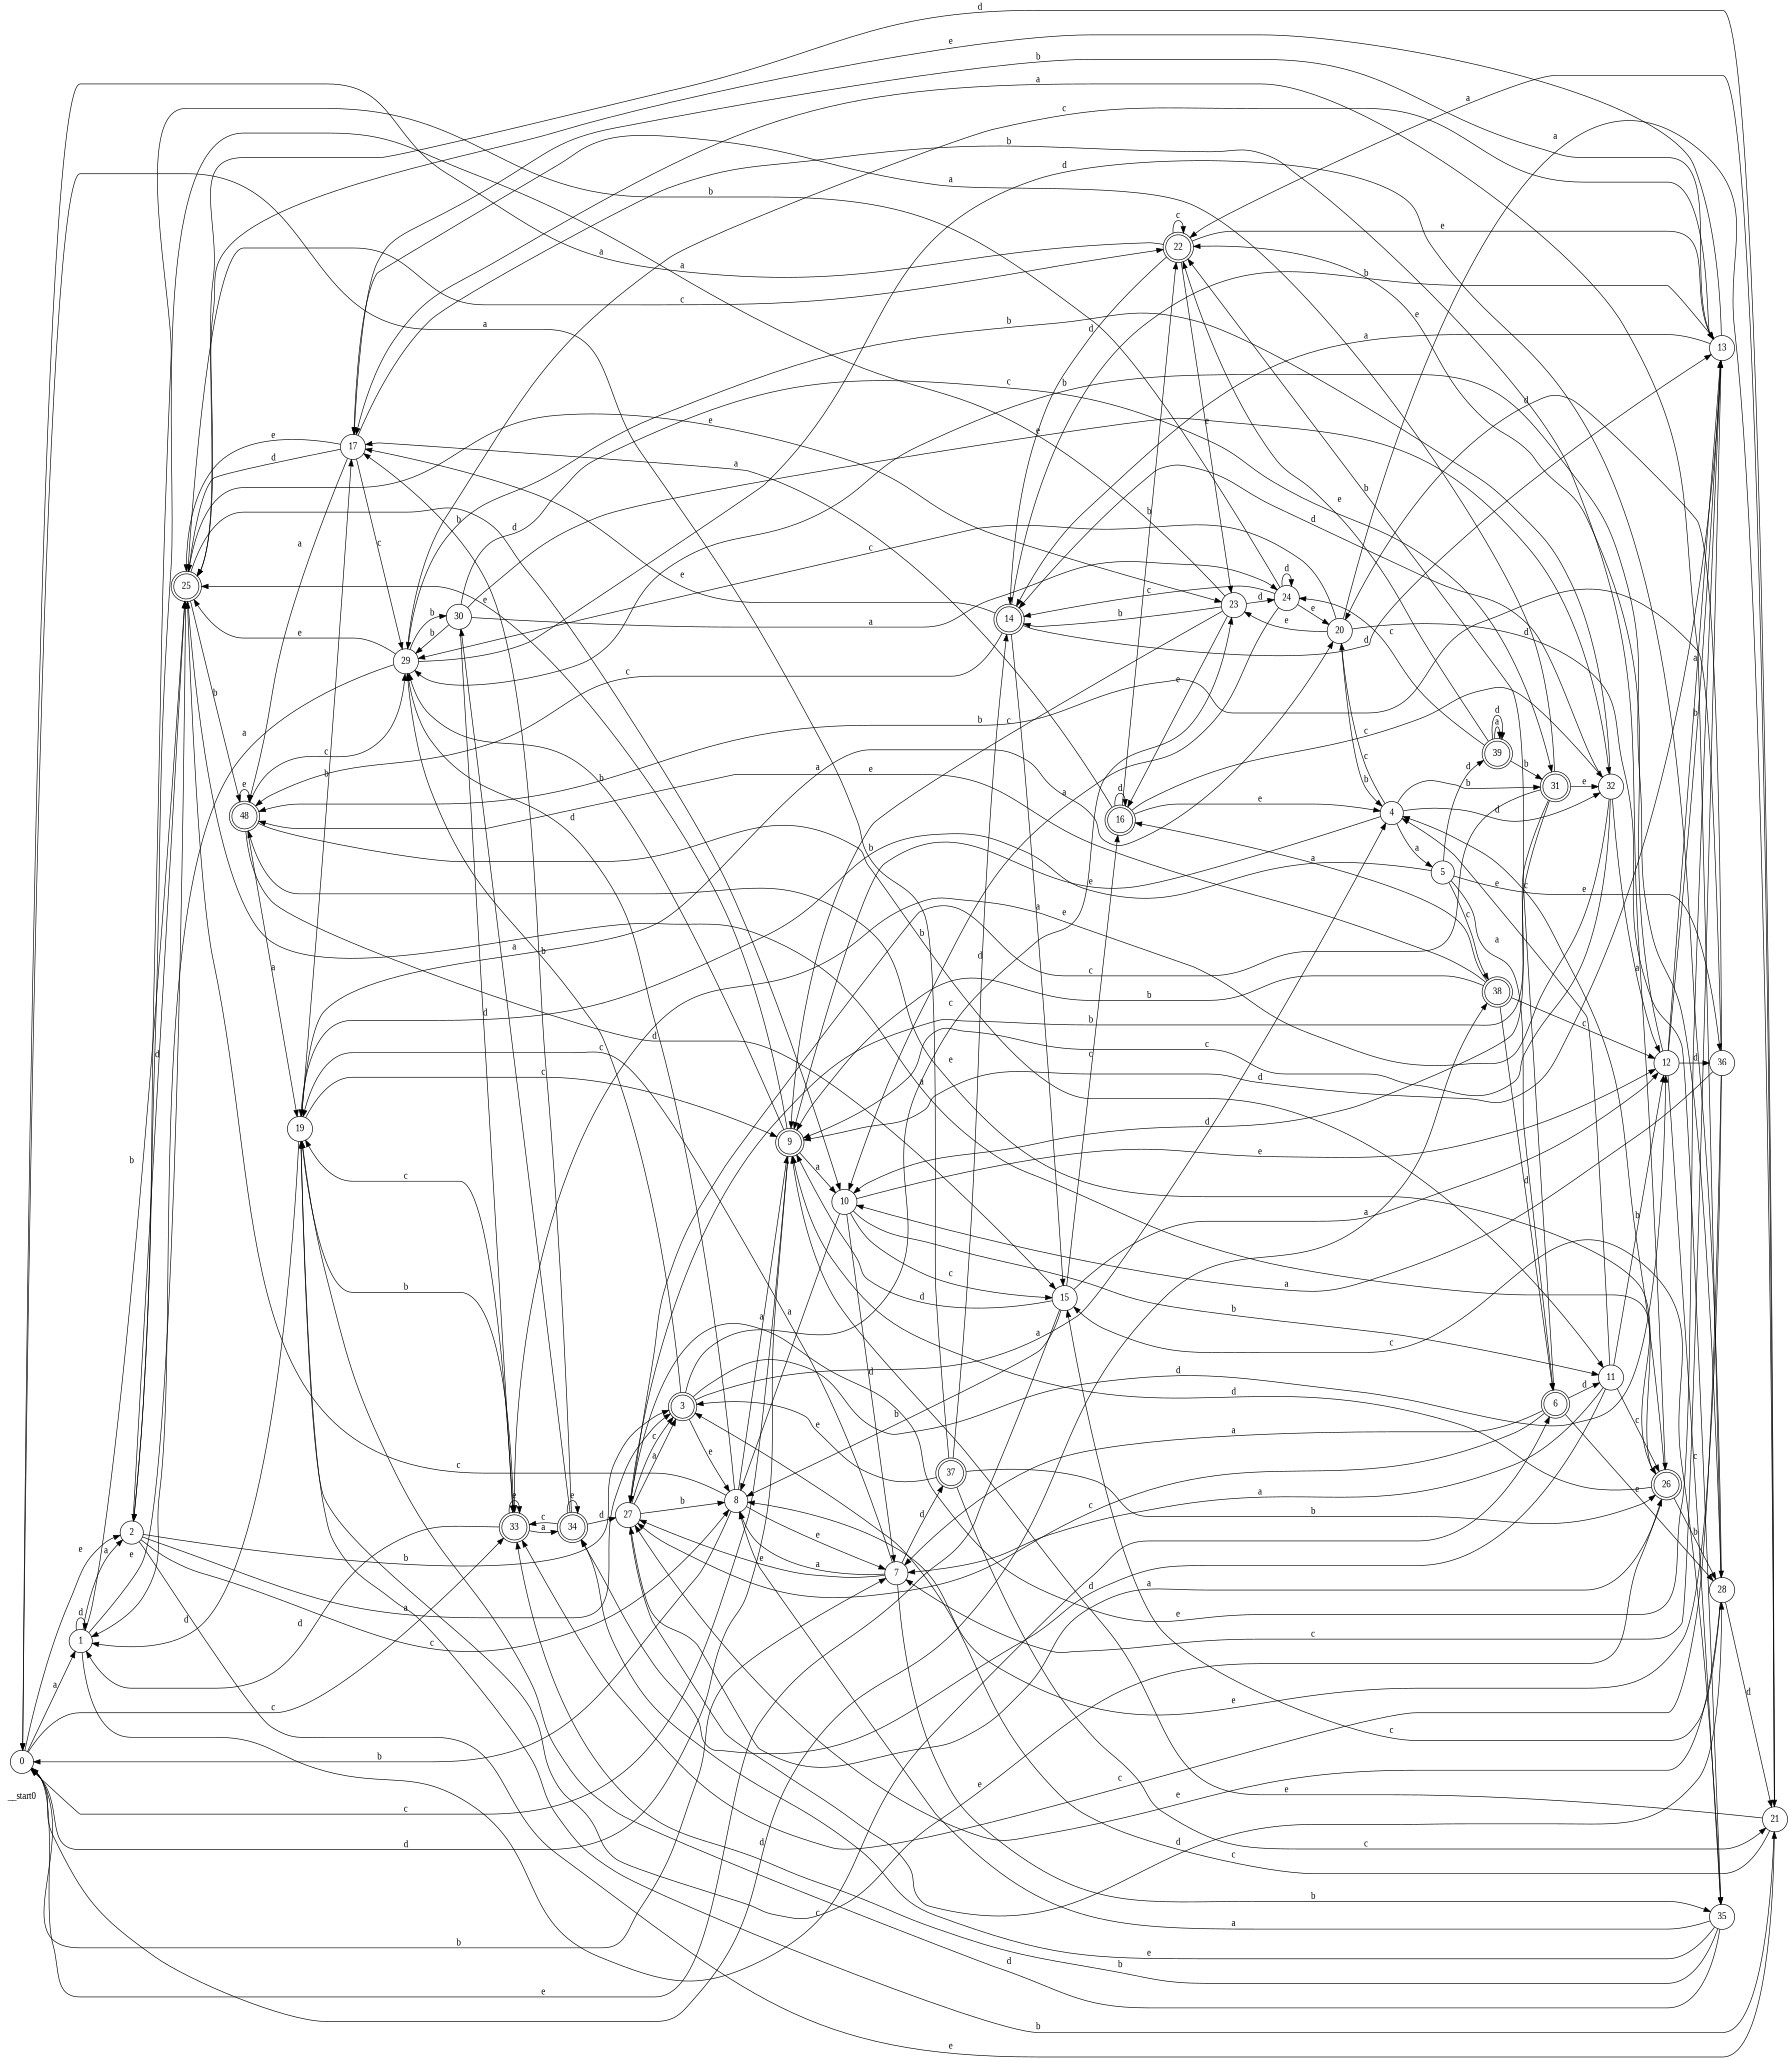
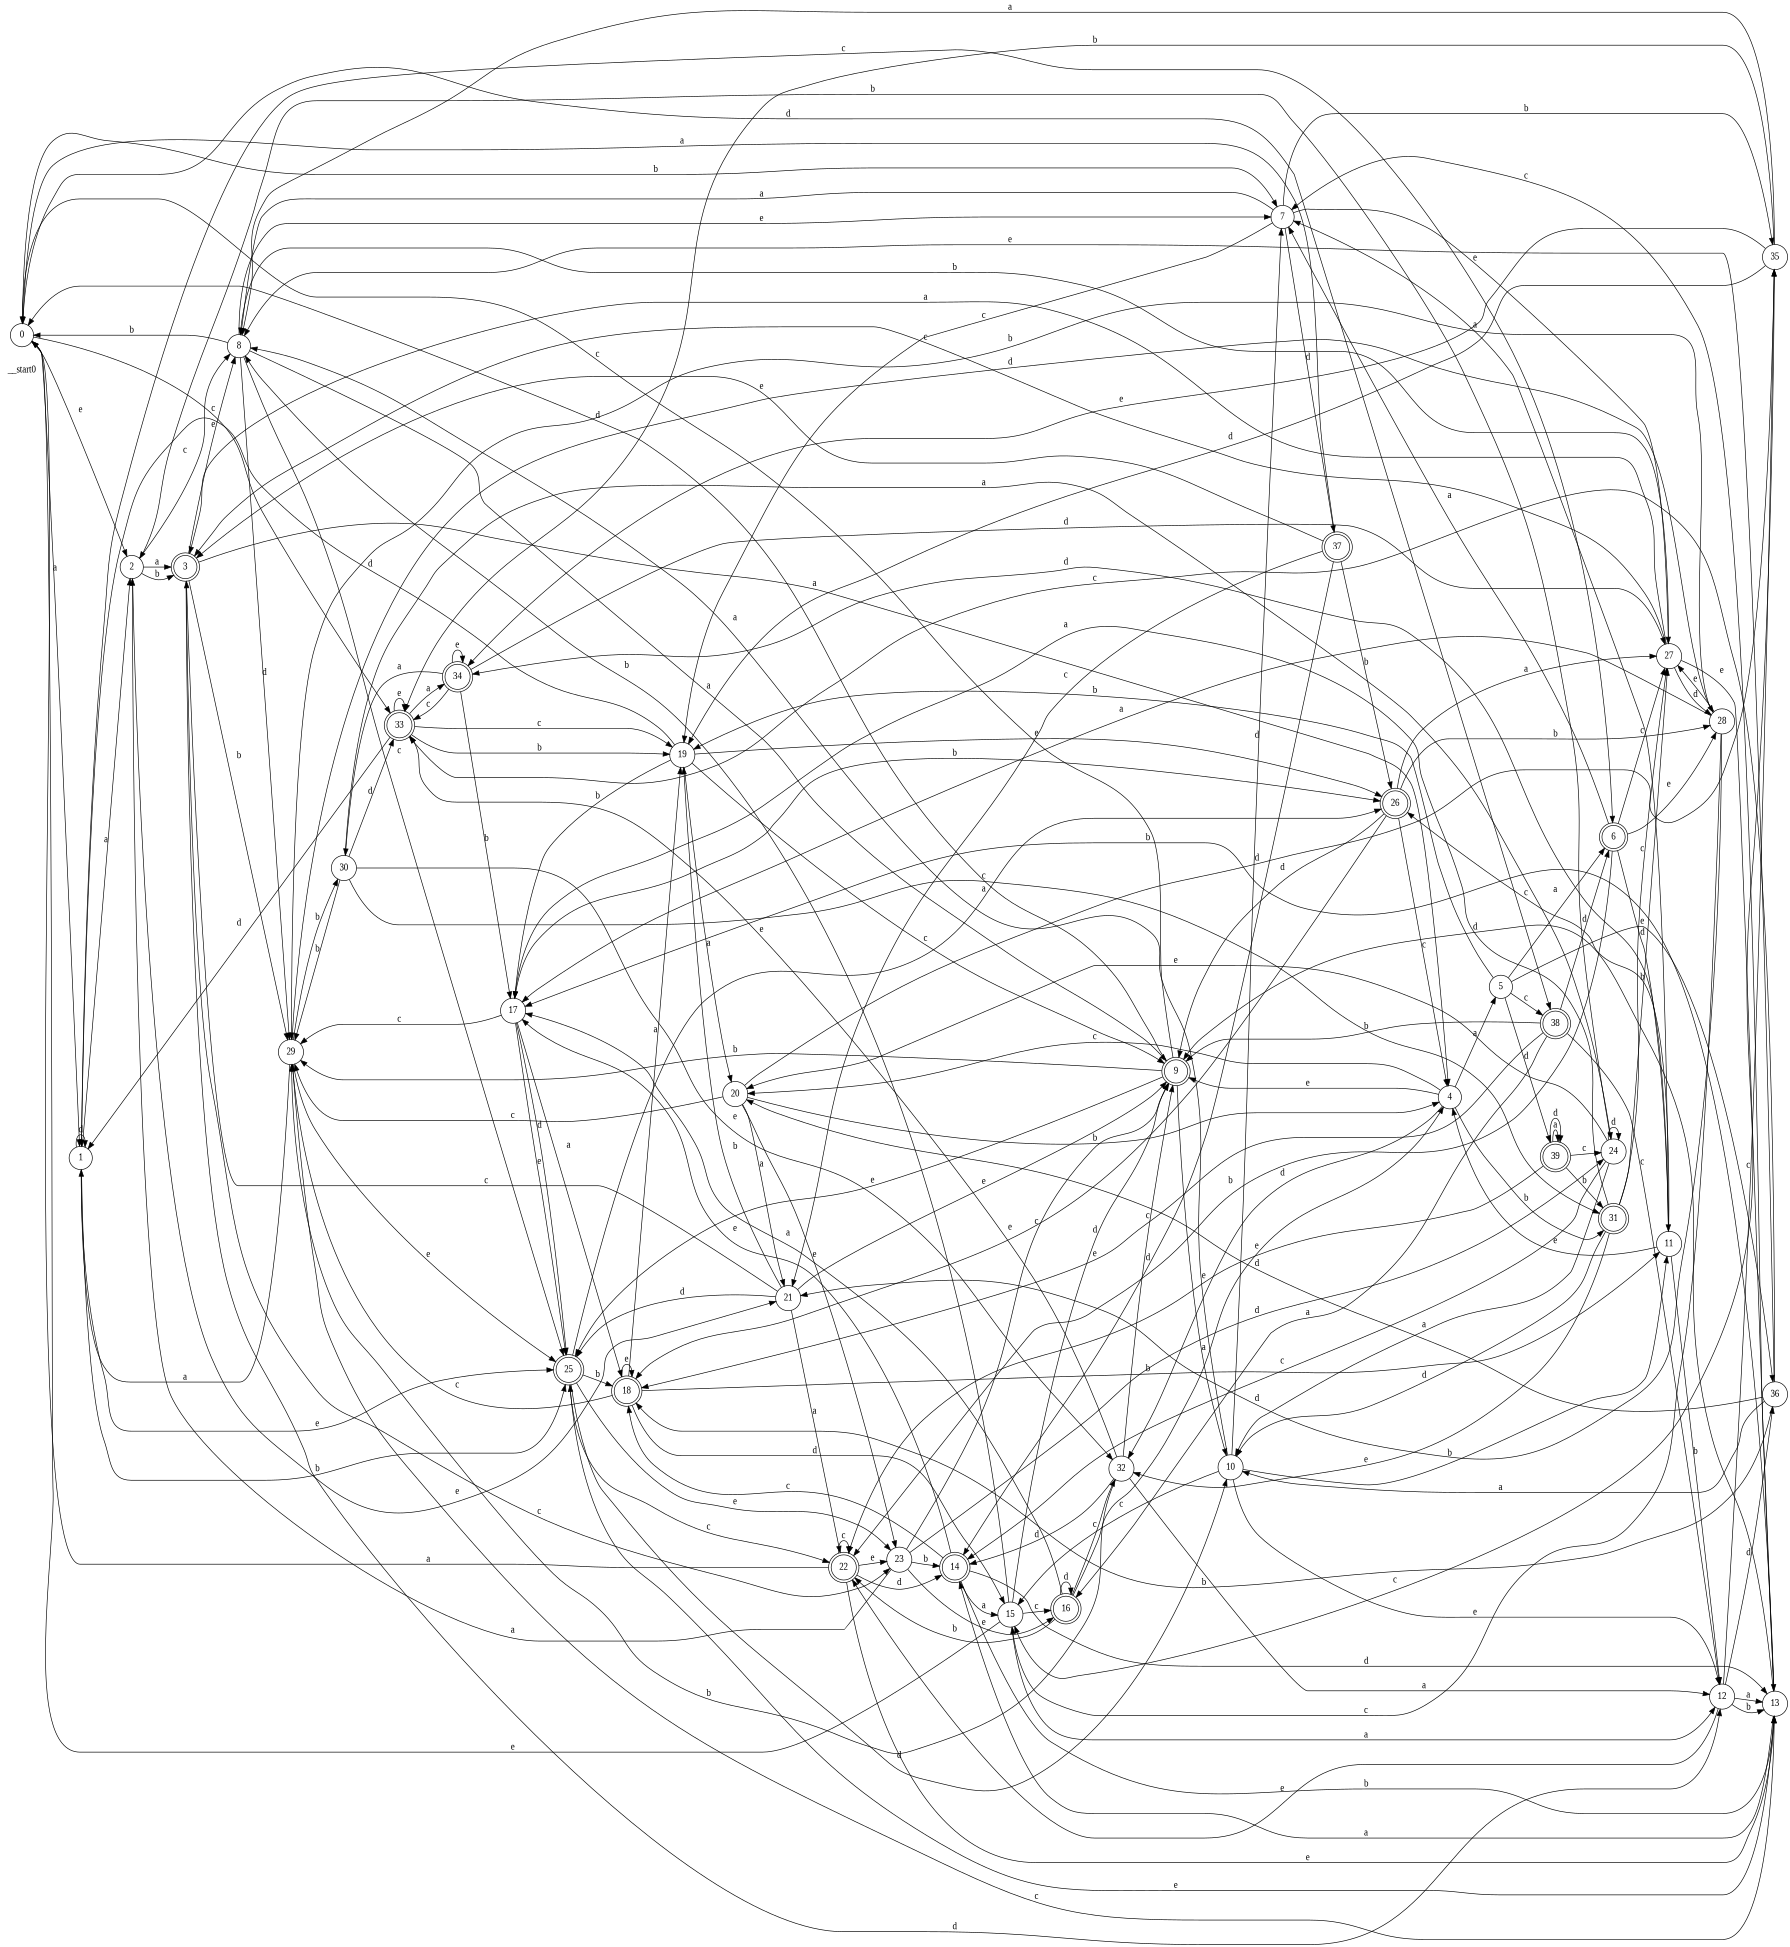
node "48": label "48" -> "18"
edge "2" -> "25": removed, label "d"
